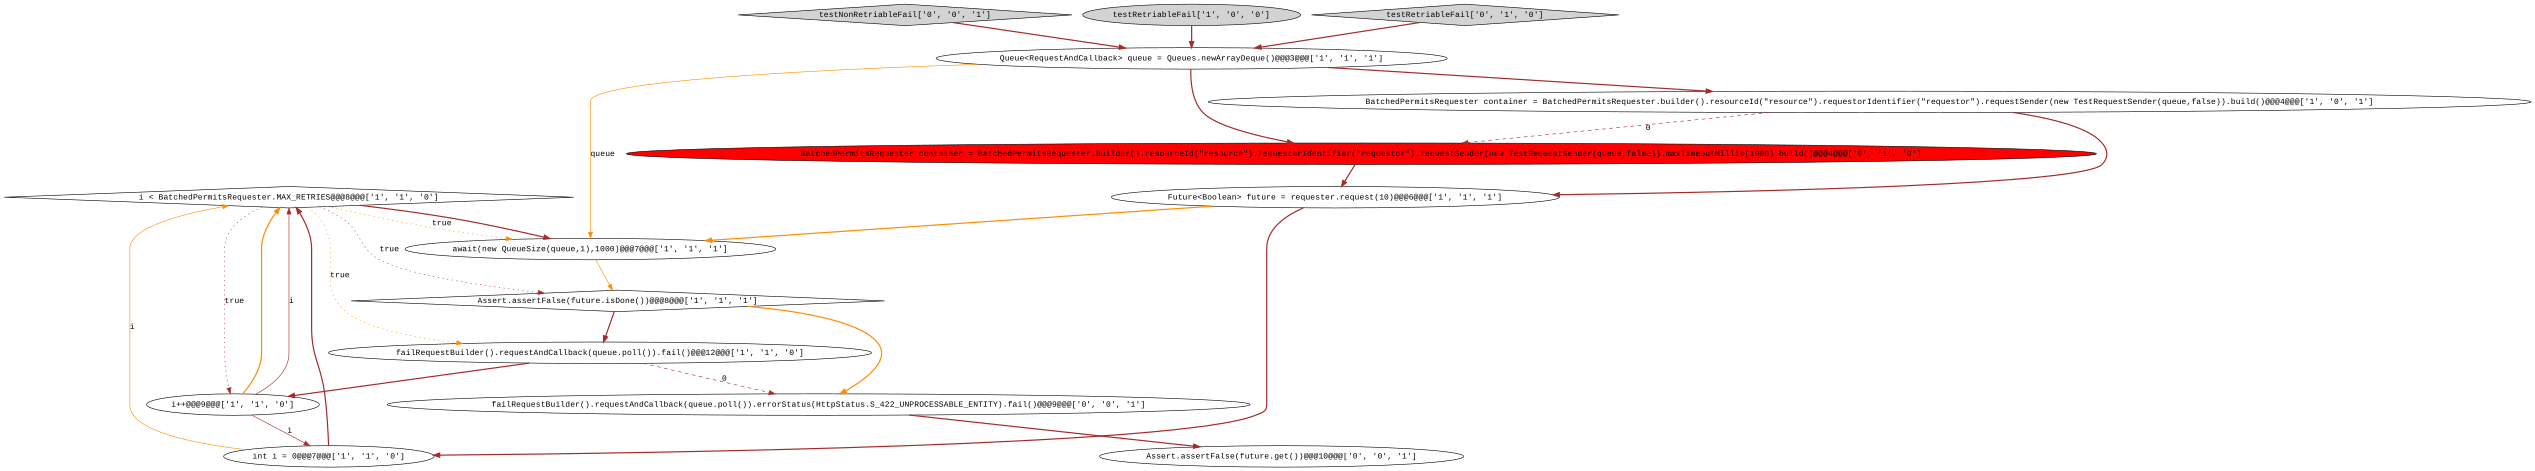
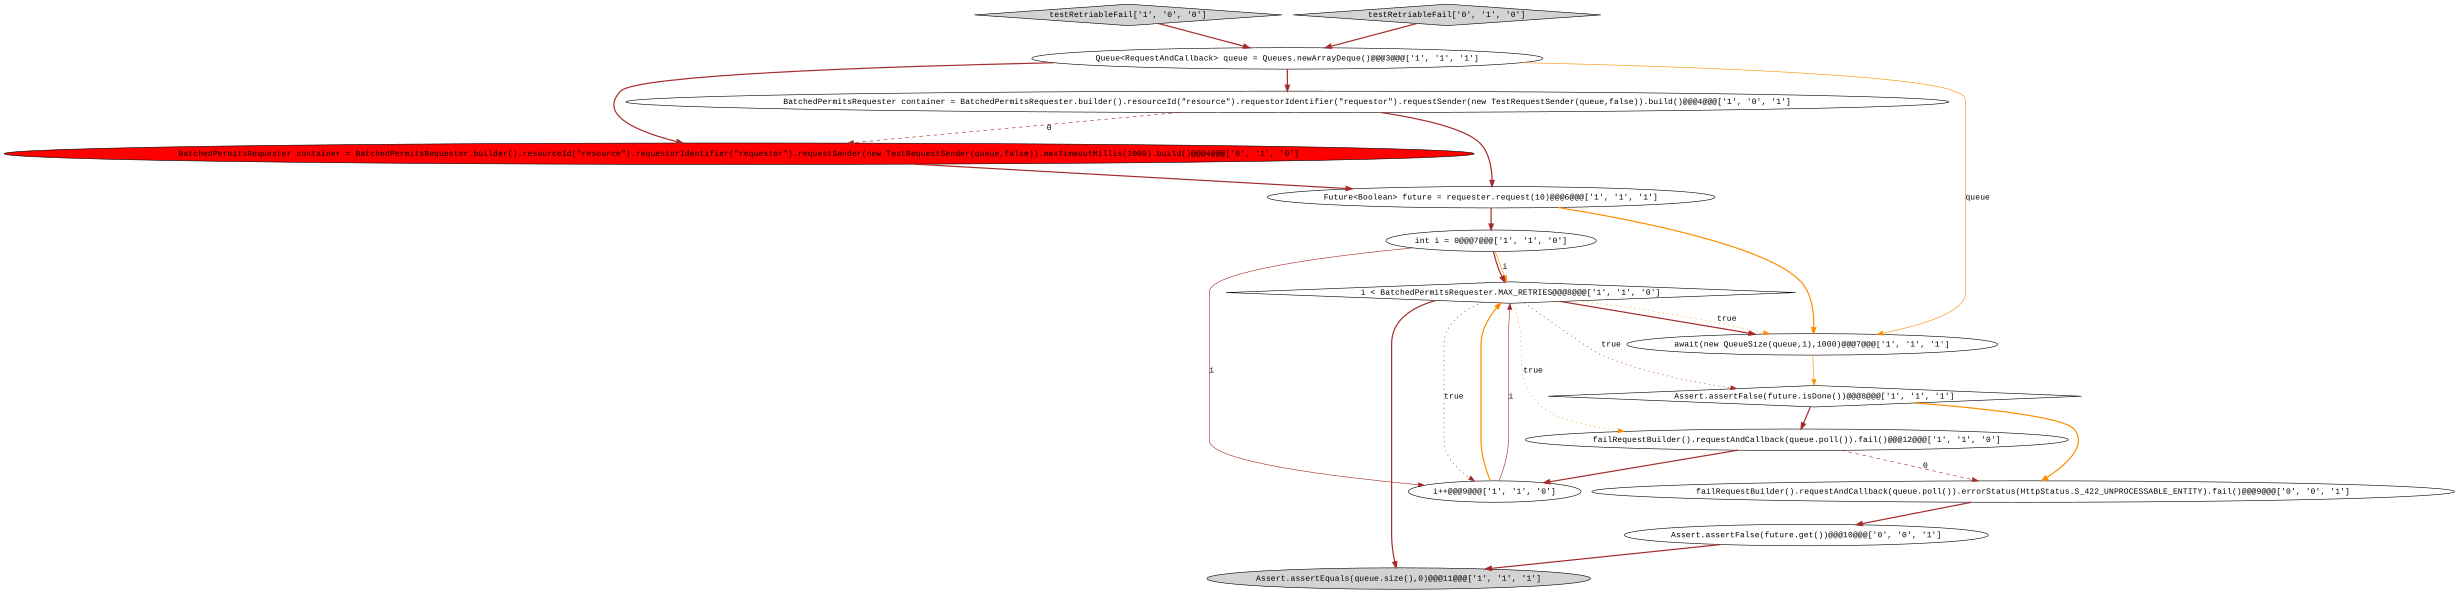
node "testNonRetriableFail['0', '0', '1']": removed
node "testRetriableFail['1', '0', '0']": shape ellipse -> diamond
edge "i++@@@9@@@['1', '1', '0']" -> "int i = 0@@@7@@@['1', '1', '0']": reversed
node "Assert.assertEquals(queue.size(),0)@@@11@@@['1', '1', '1']": added
